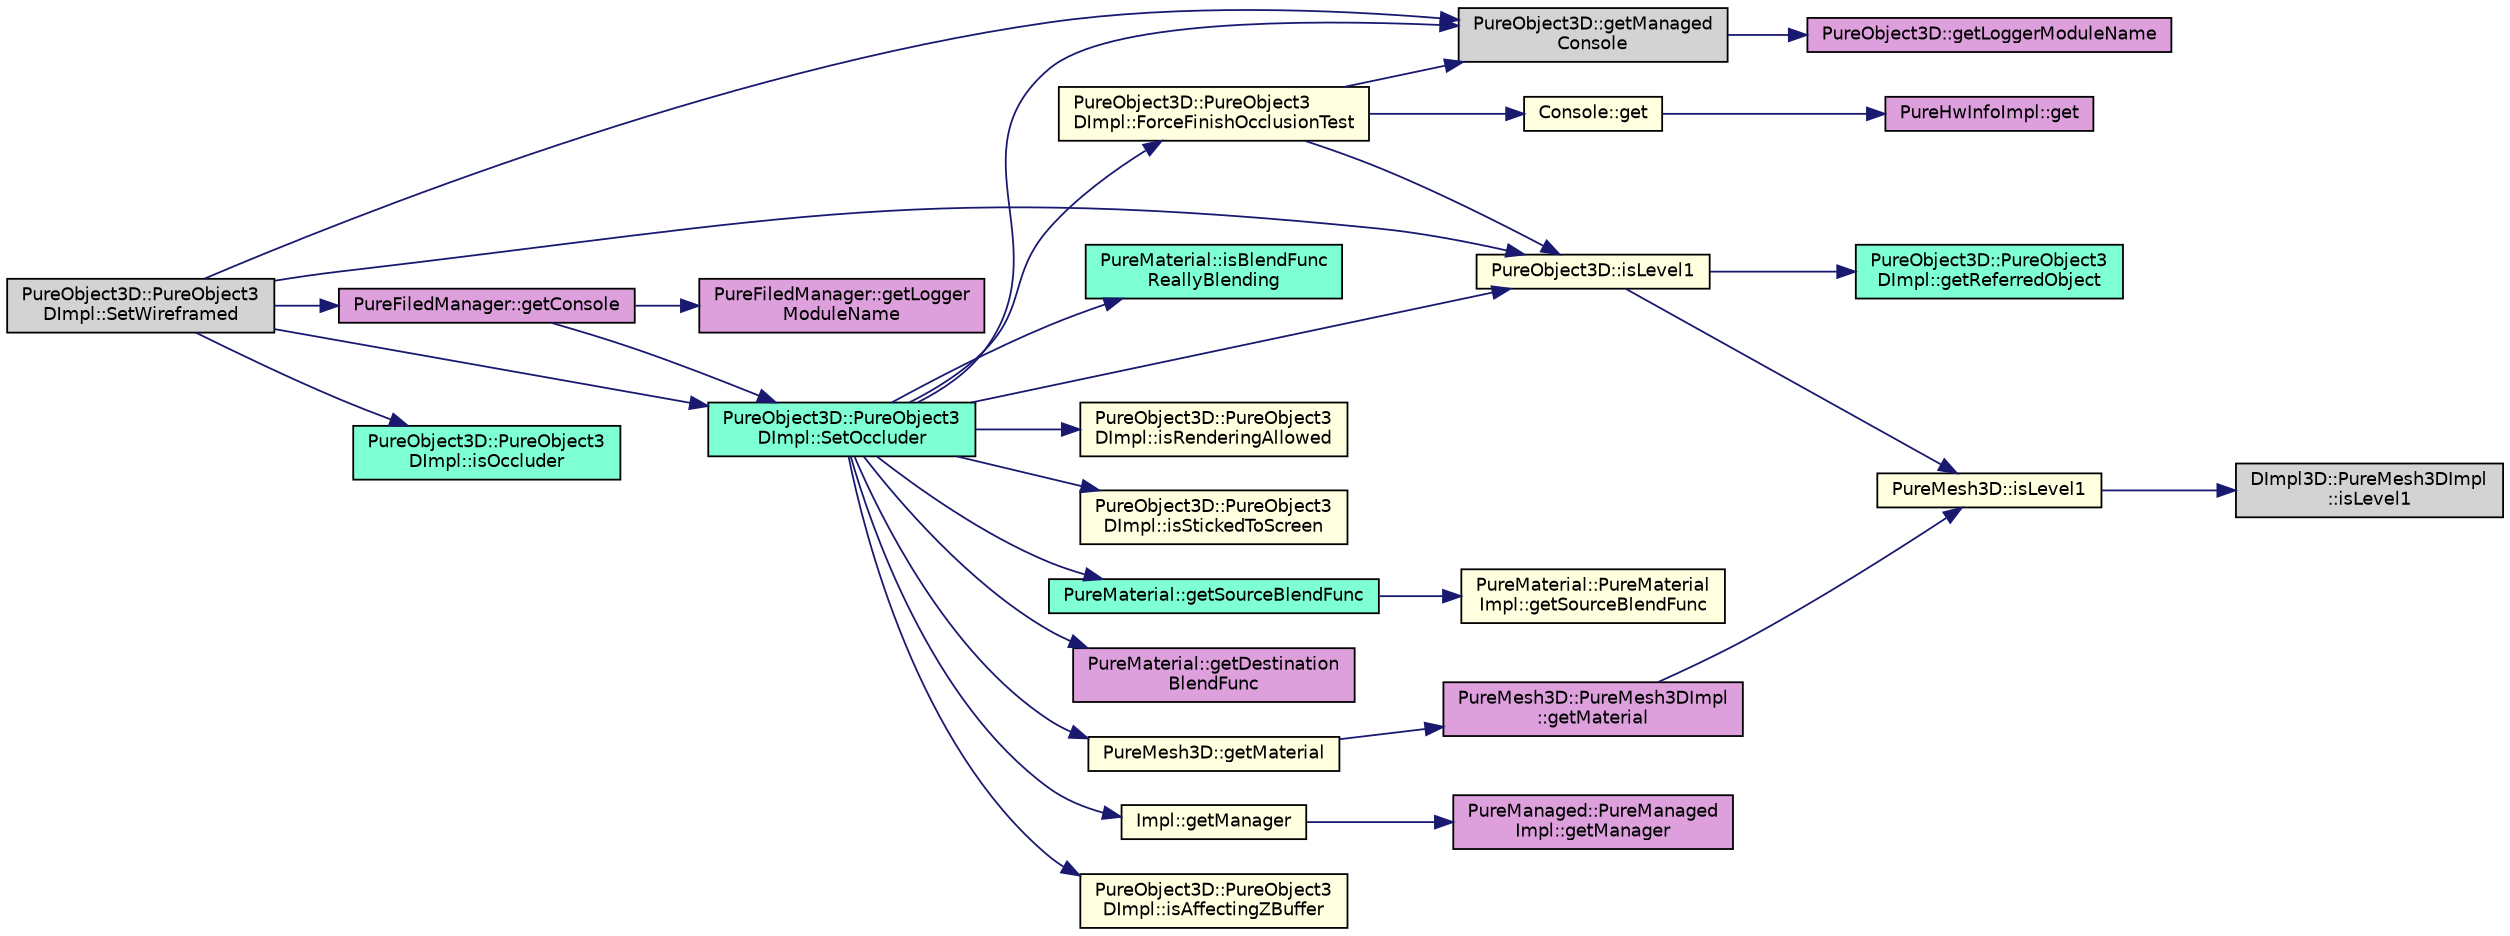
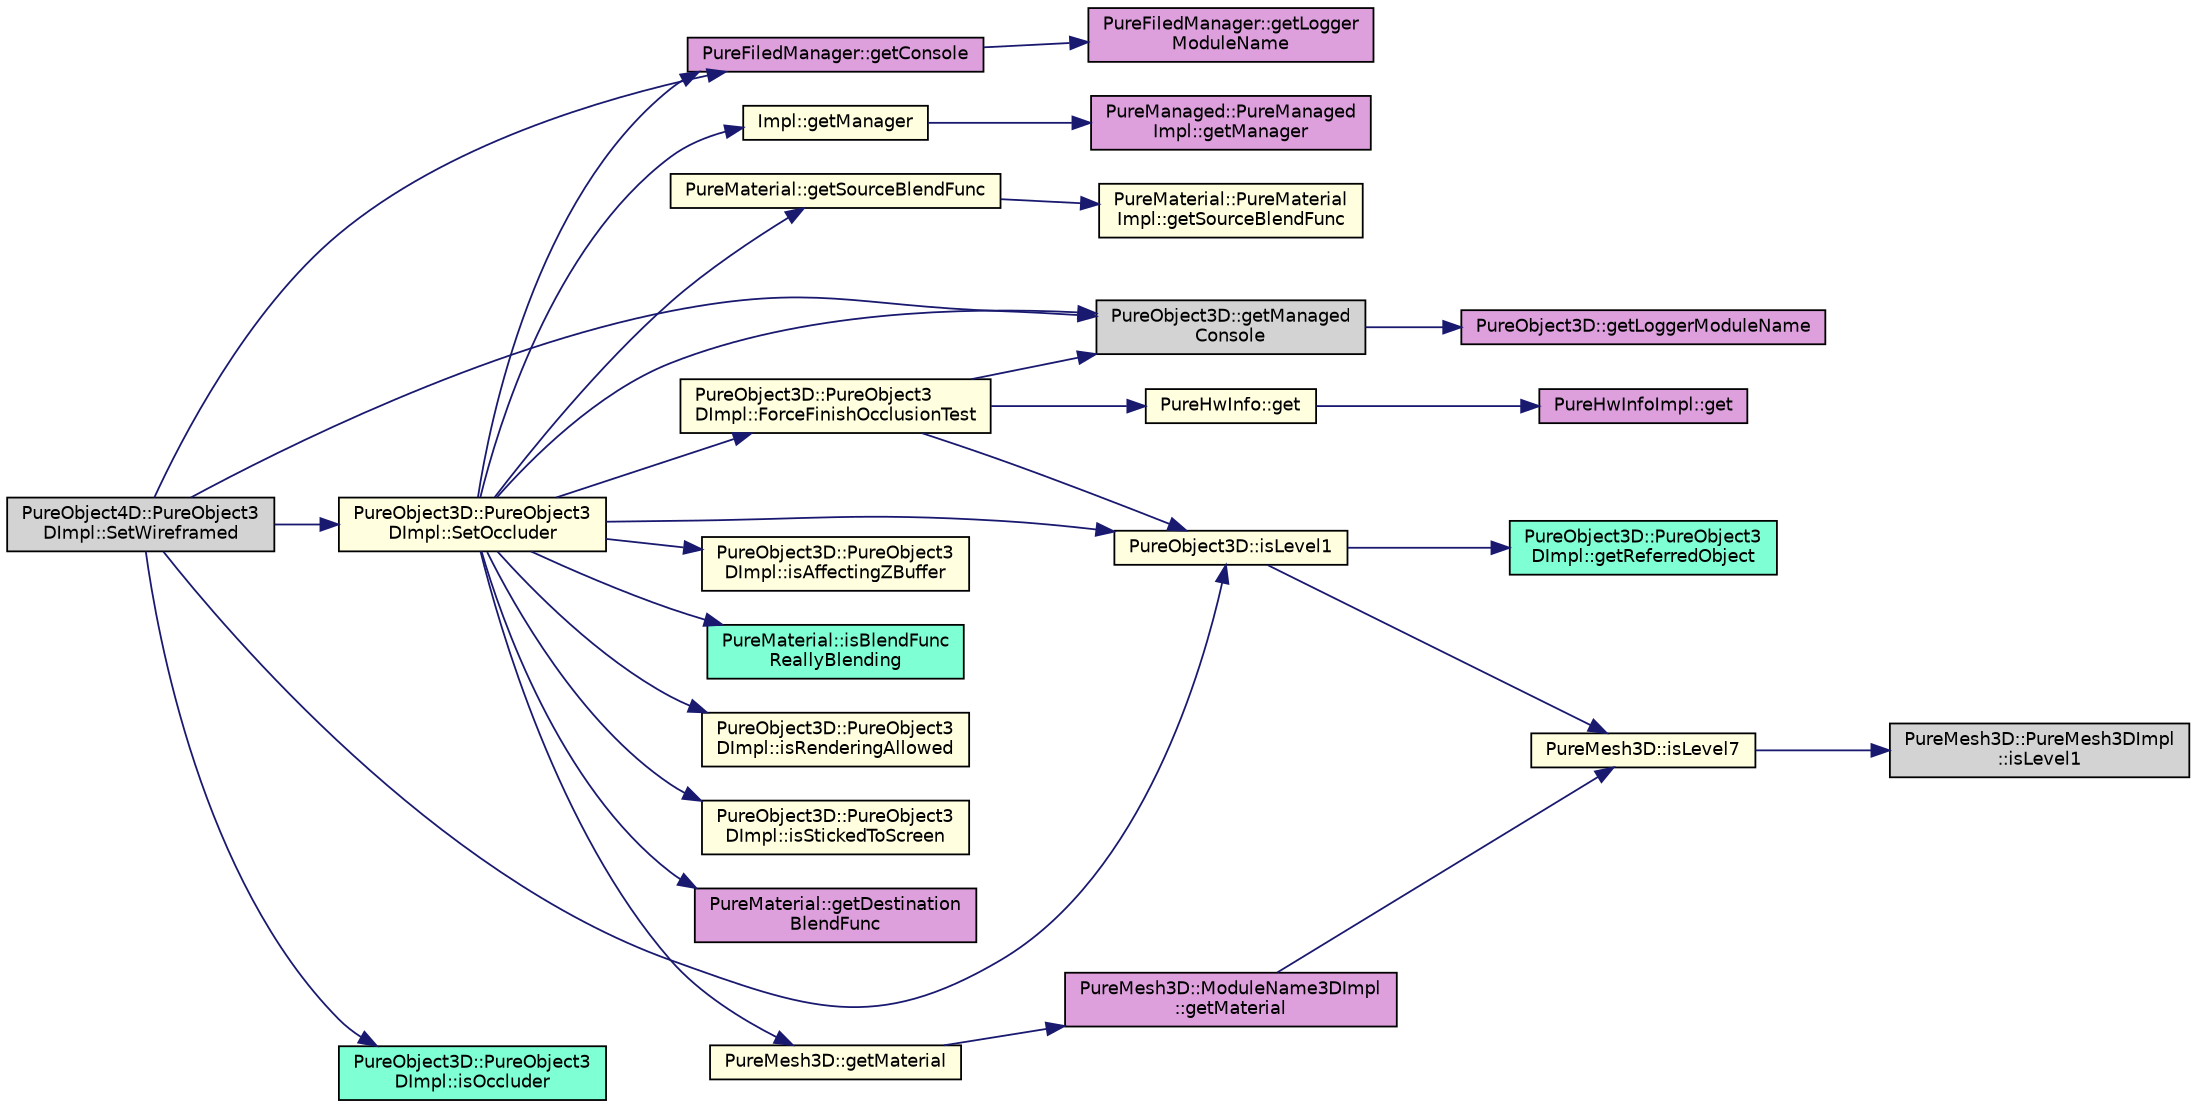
node "Console::get": label "Console::get" -> "PureHwInfo::get"
node "PureObject3D::PureObject3 DImpl::SetWireframed": label "PureObject3D::PureObject3 DImpl::SetWireframed" -> "PureObject4D::PureObject3 DImpl::SetWireframed"
edge "PureFiledManager::getConsole" -> "PureObject3D::PureObject3 DImpl::SetOccluder": reversed
node "PureObject3D::PureObject3 DImpl::SetOccluder": fillcolor aquamarine -> lightyellow
node "PureMesh3D::isLevel1": label "PureMesh3D::isLevel1" -> "PureMesh3D::isLevel7"
node "DImpl3D::PureMesh3DImpl ::isLevel1": label "DImpl3D::PureMesh3DImpl ::isLevel1" -> "PureMesh3D::PureMesh3DImpl ::isLevel1"
node "PureMaterial::getSourceBlendFunc": fillcolor aquamarine -> lightyellow
node "PureMesh3D::PureMesh3DImpl ::getMaterial": label "PureMesh3D::PureMesh3DImpl ::getMaterial" -> "PureMesh3D::ModuleName3DImpl ::getMaterial"
